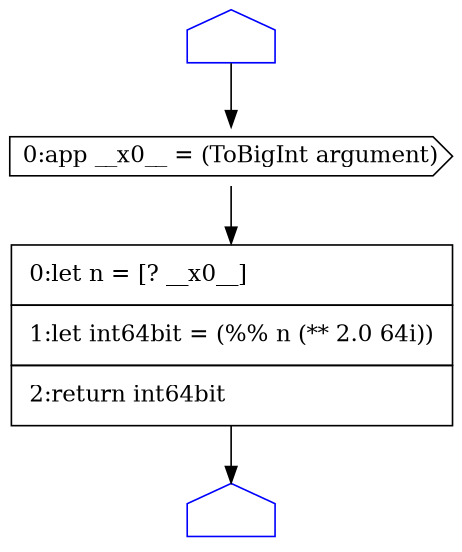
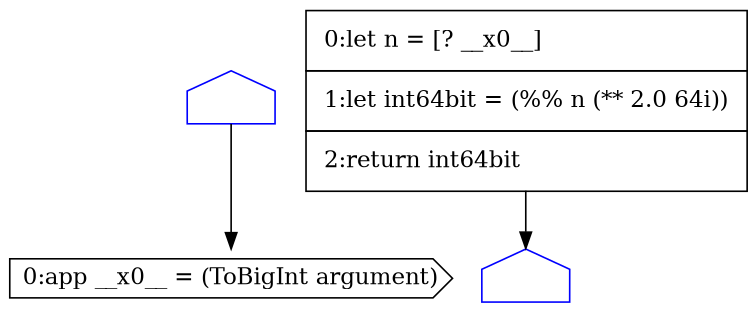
edge "0:app __x0__ = (ToBigInt argument)" -> "0:let n = [? __x0__]": removed
